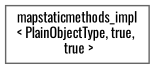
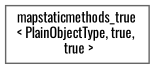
node "mapstaticmethods_impl < PlainObjectType, true, true >": label "mapstaticmethods_impl < PlainObjectType, true, true >" -> "mapstaticmethods_true < PlainObjectType, true, true >"
